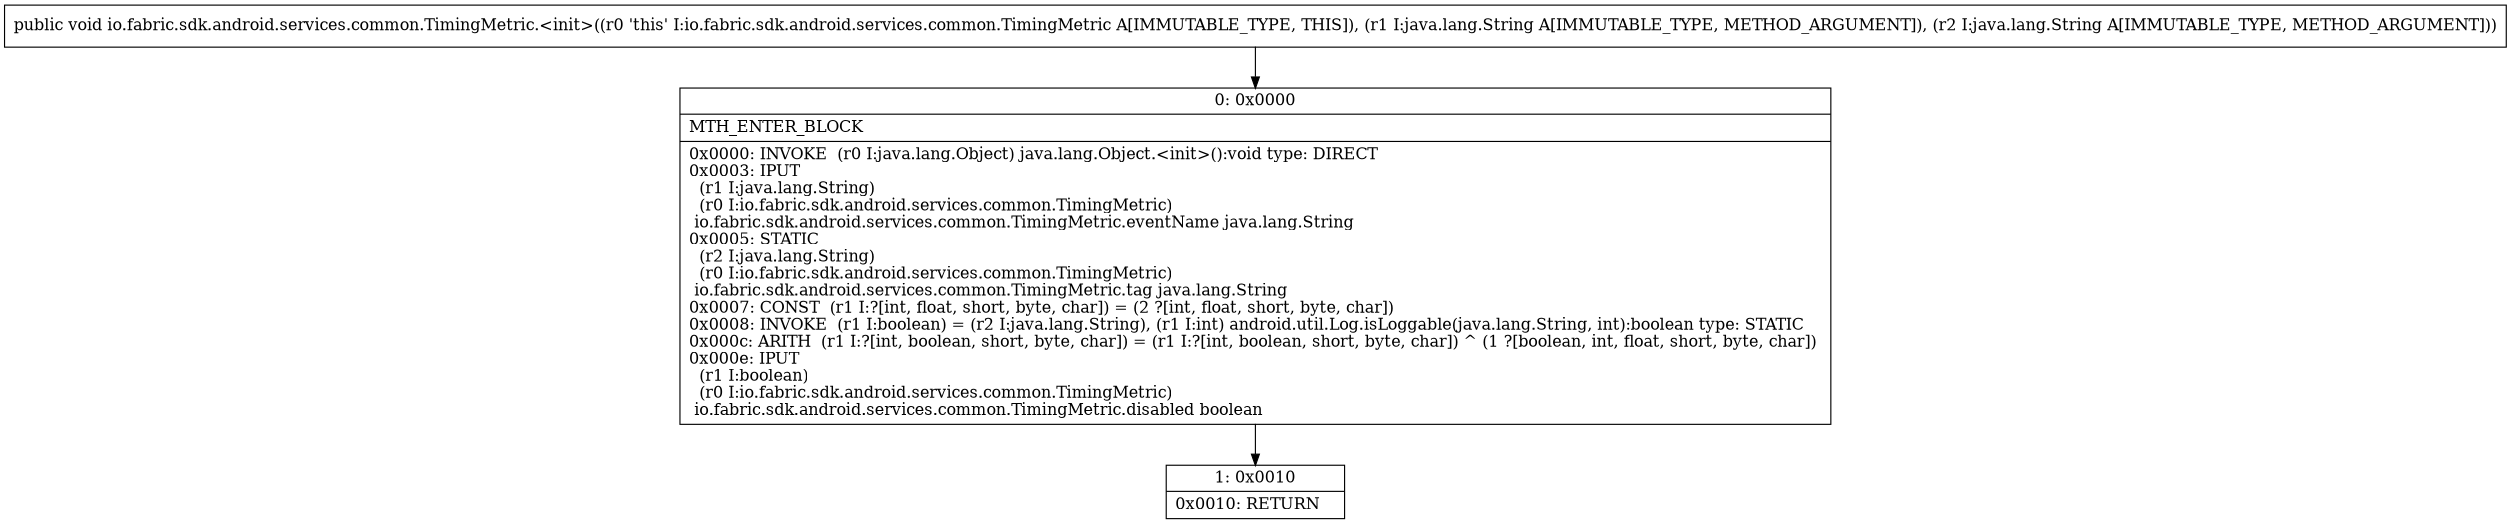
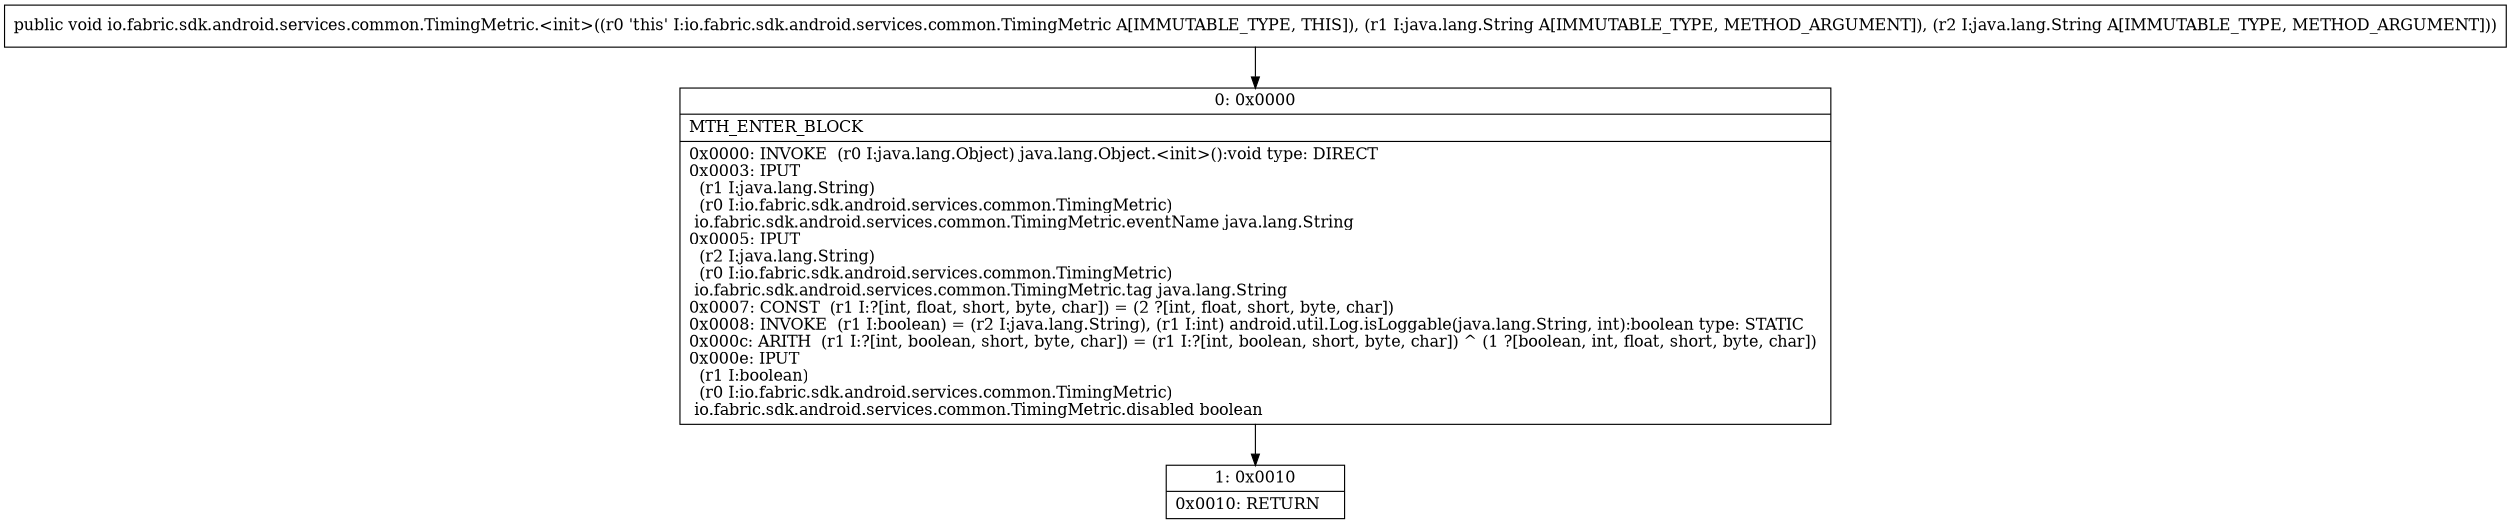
node "0: 0x0000": text "0x0005: STATIC" -> "0x0005: IPUT"
